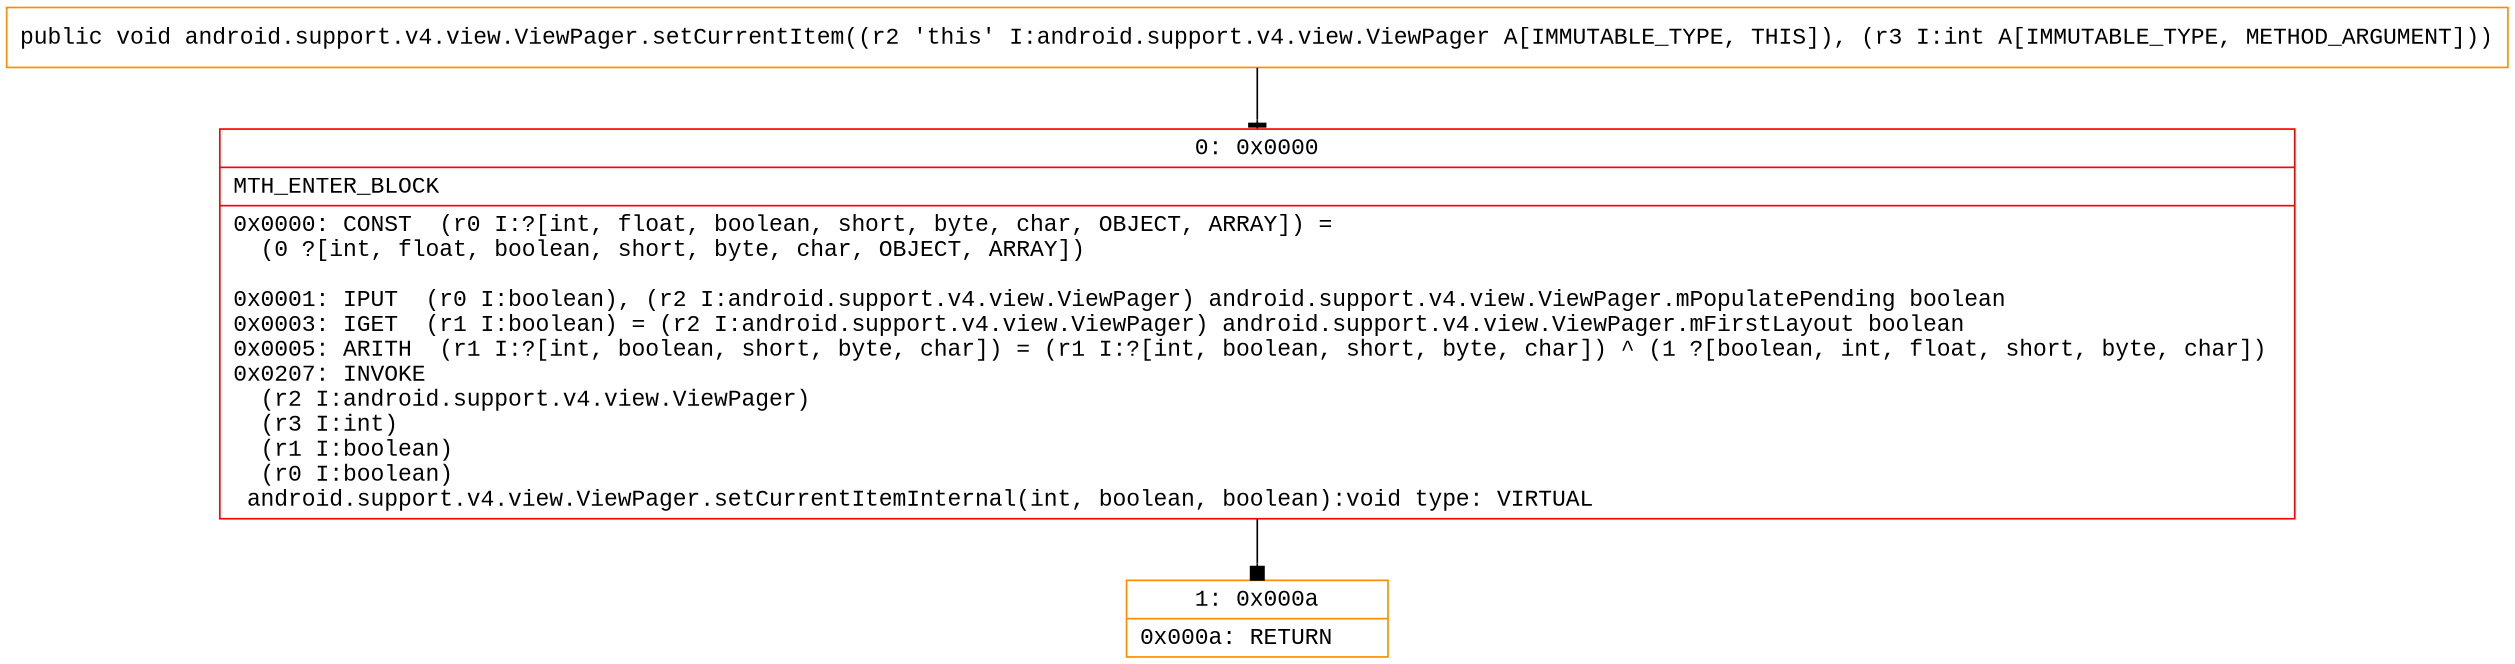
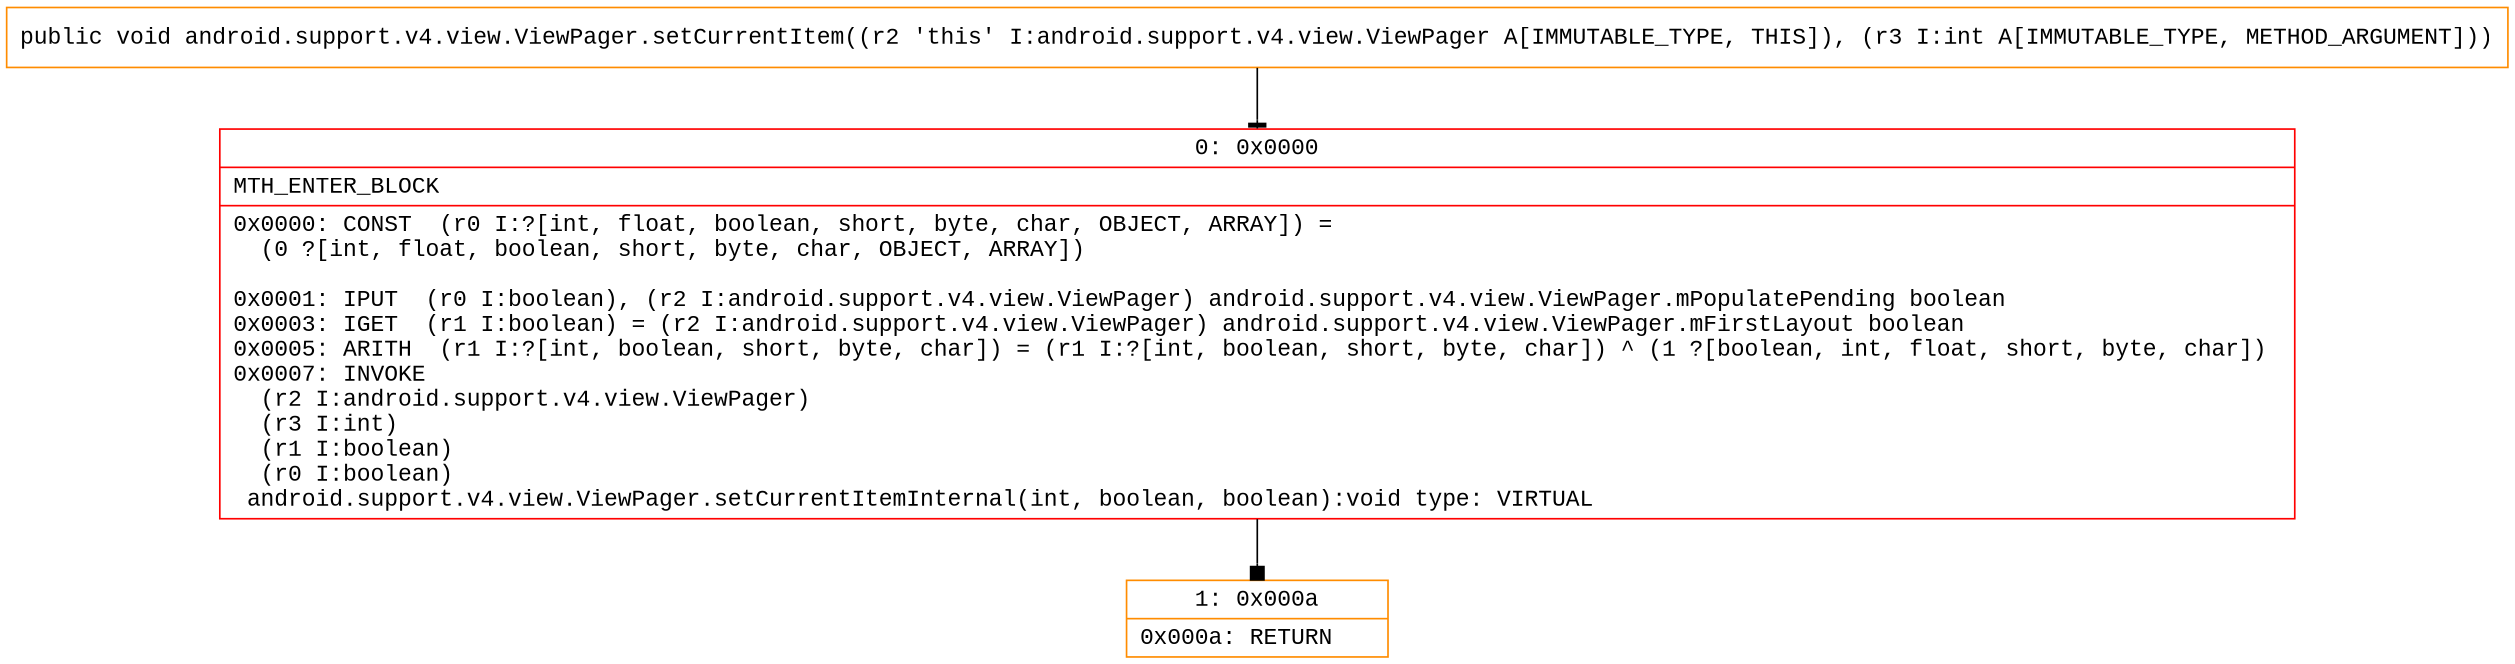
node "0: 0x0000": text "0x0207: INVOKE" -> "0x0007: INVOKE"
